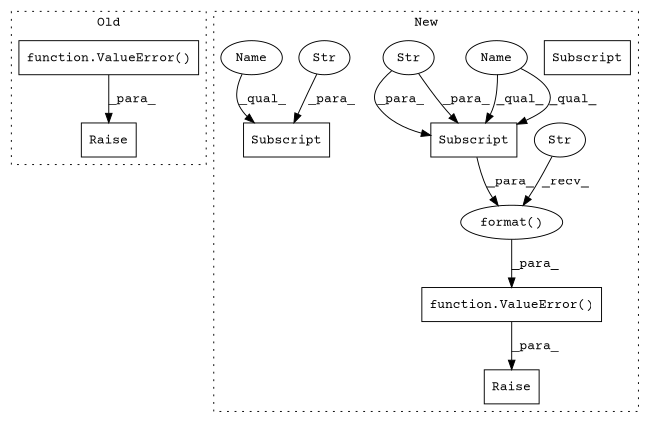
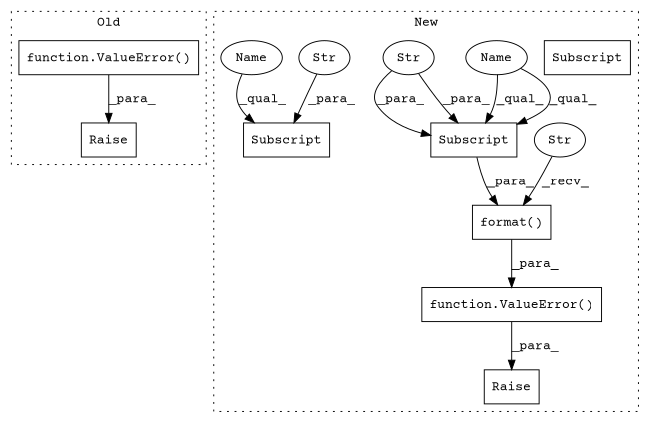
node "format()": shape ellipse -> box
